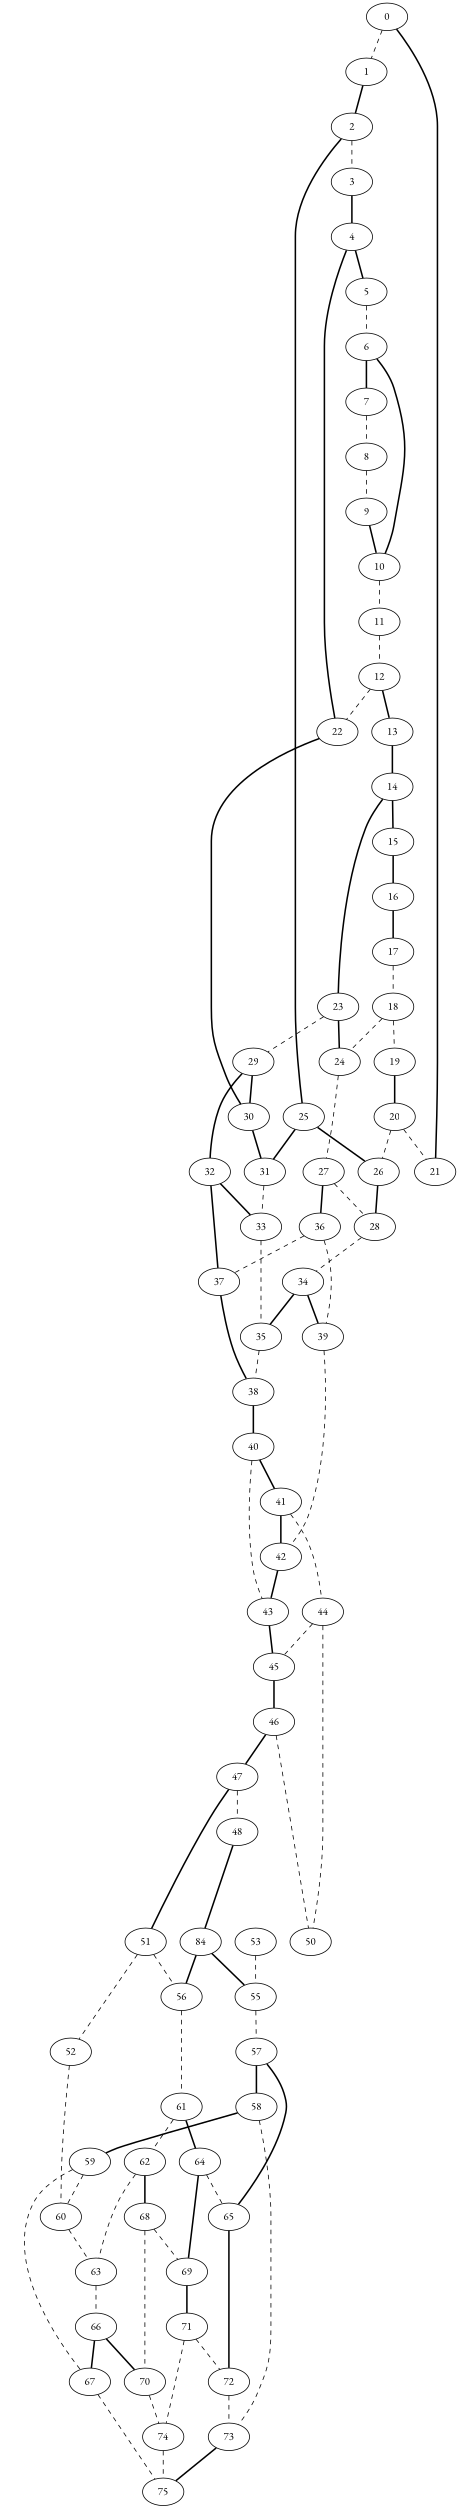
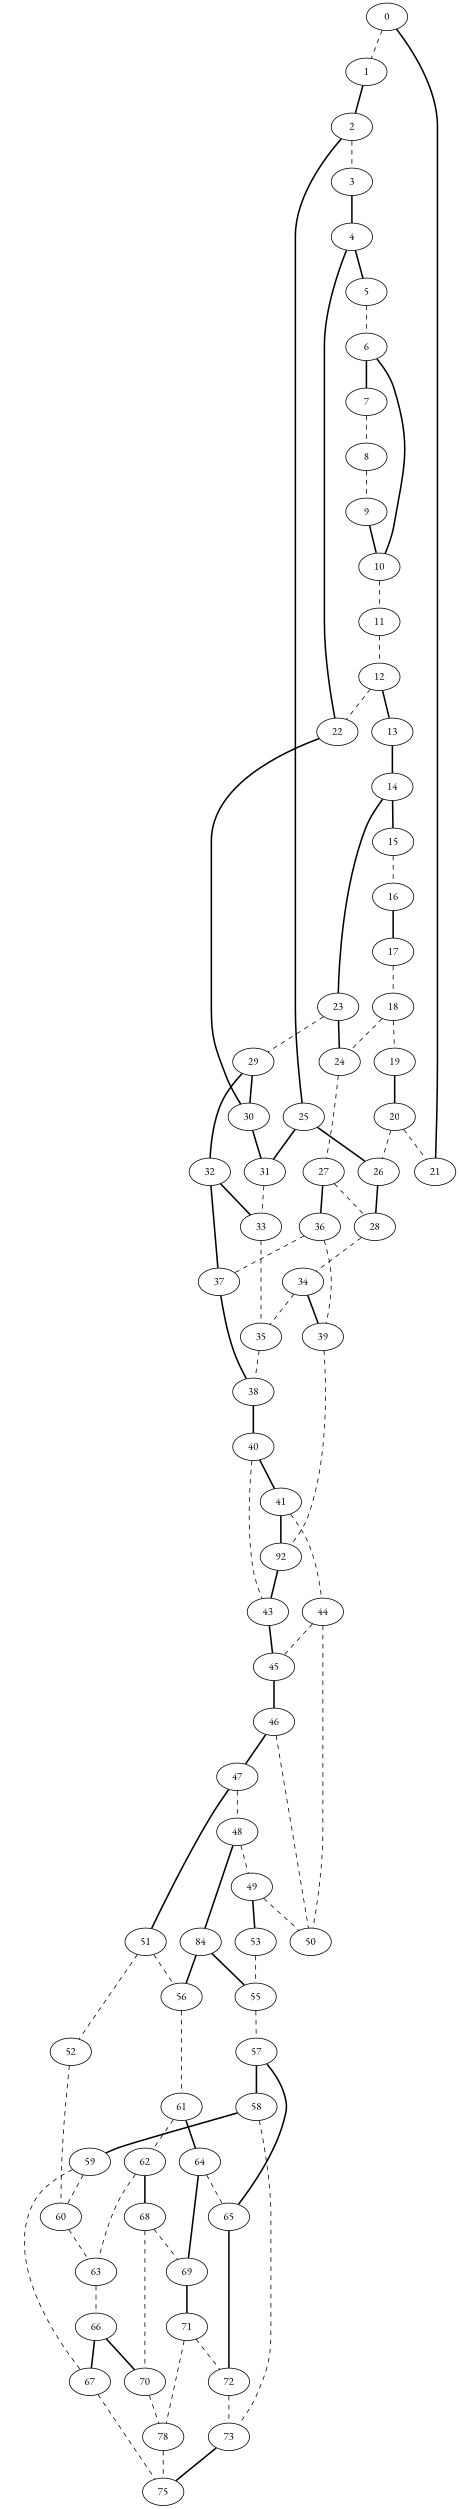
edge "15" -- "16": style bold -> dashed
edge "34" -- "35": style bold -> dashed
node "42": label "42" -> "92"
node "49": added
node "74": label "74" -> "78"
